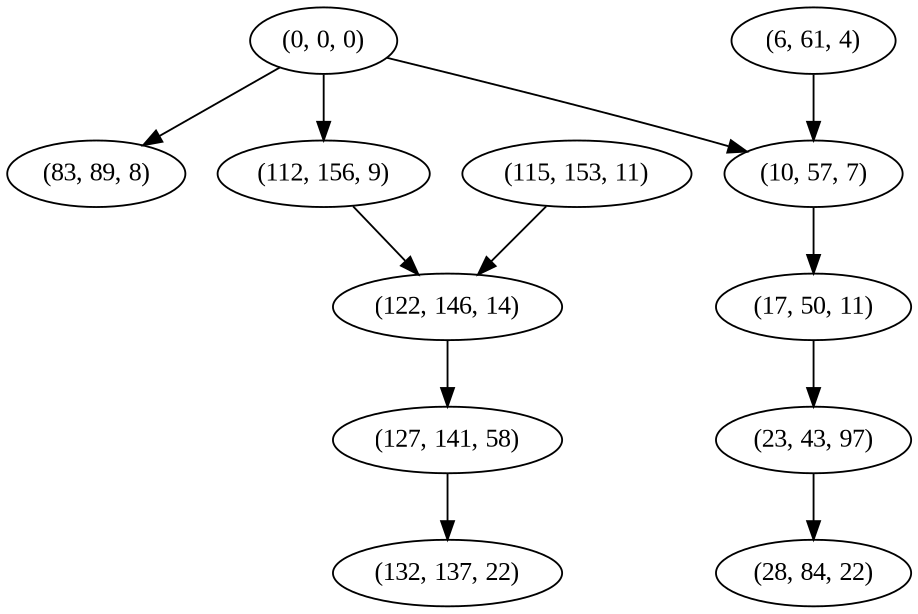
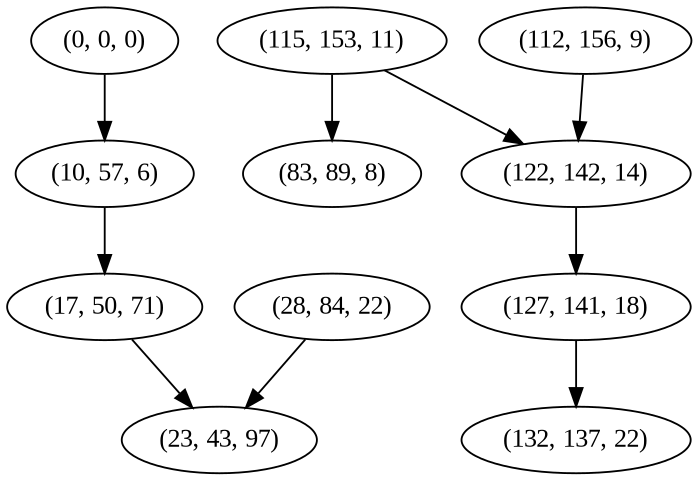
node "(6, 61, 4)": removed
edge "(0, 0, 0)" -> "(112, 156, 9)": removed
edge "(0, 0, 0)" -> "(83, 89, 8)": now "(115, 153, 11)" -> "(83, 89, 8)"
node "(10, 57, 7)": label "(10, 57, 7)" -> "(10, 57, 6)"
node "(122, 146, 14)": label "(122, 146, 14)" -> "(122, 142, 14)"
node "(17, 50, 11)": label "(17, 50, 11)" -> "(17, 50, 71)"
node "(127, 141, 58)": label "(127, 141, 58)" -> "(127, 141, 18)"
edge "(23, 43, 97)" -> "(28, 84, 22)": reversed
